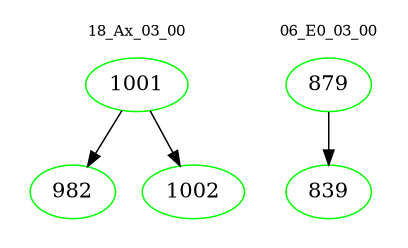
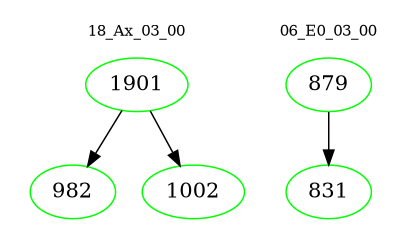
node "1001": label "1001" -> "1901"
node "839": label "839" -> "831"
